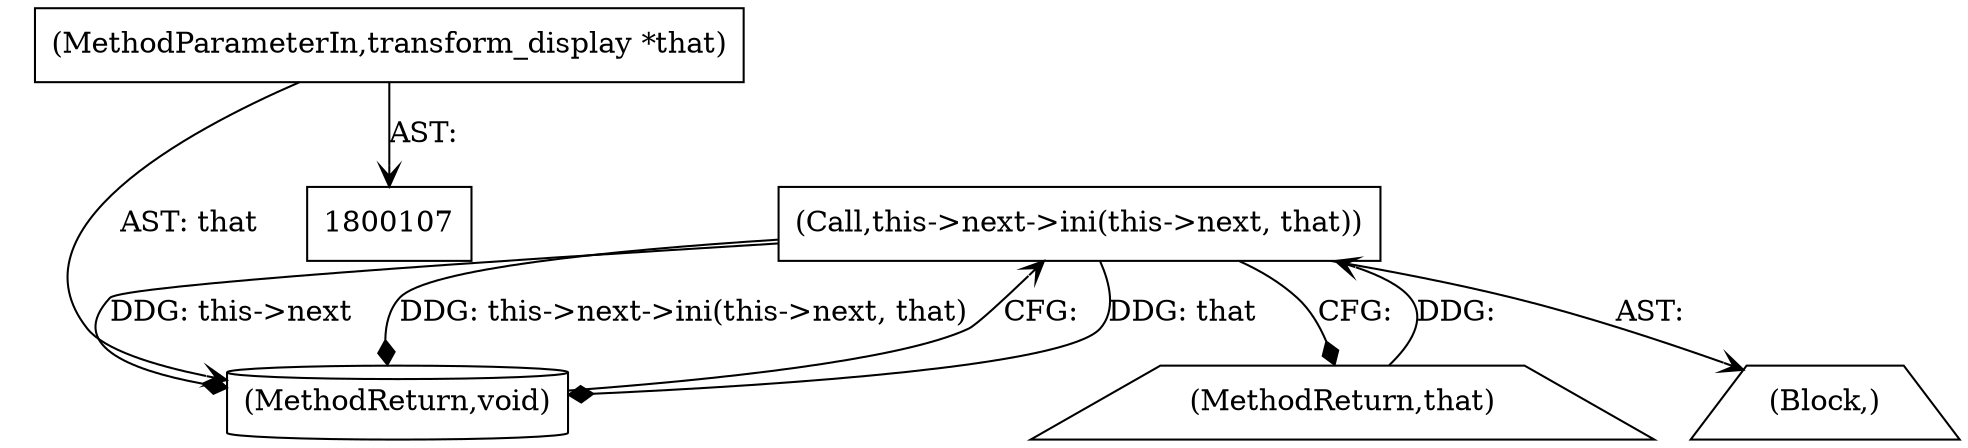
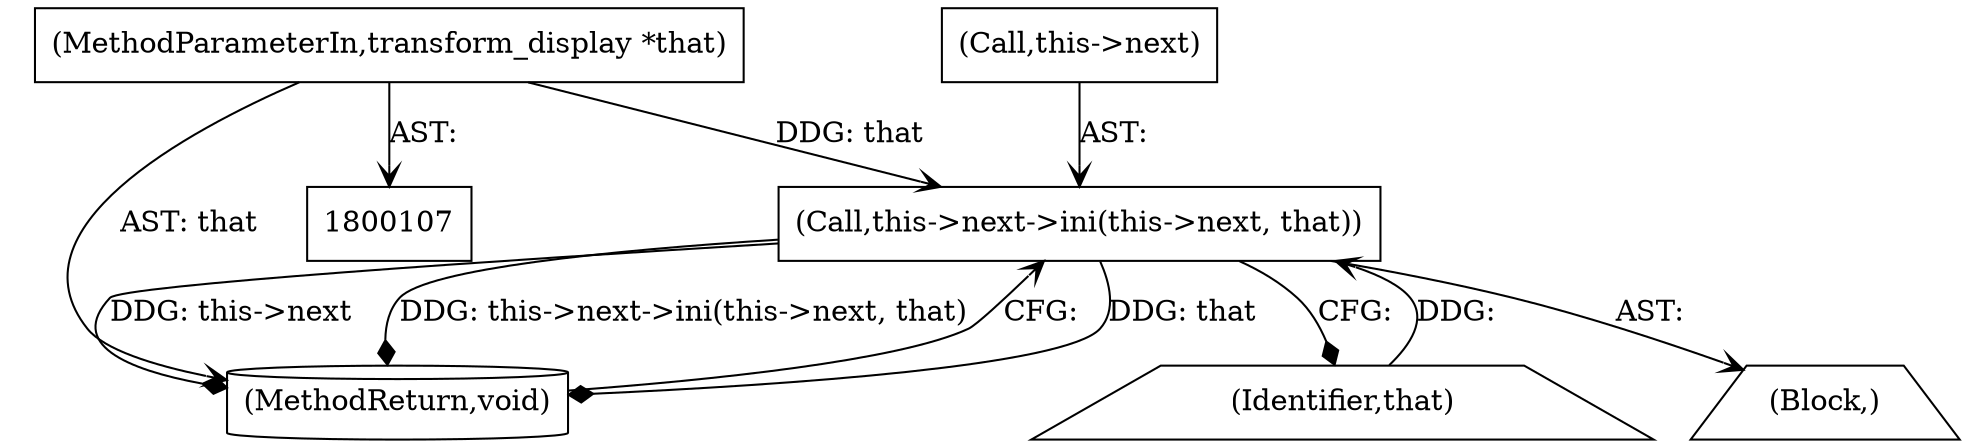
node "(Call,this->next)": added
edge "(MethodParameterIn,transform_display *that)" -> "(Call,this->next->ini(this->next, that))": added, label "DDG: that"
node "(MethodReturn,that)": label "(MethodReturn,that)" -> "(Identifier,that)"
